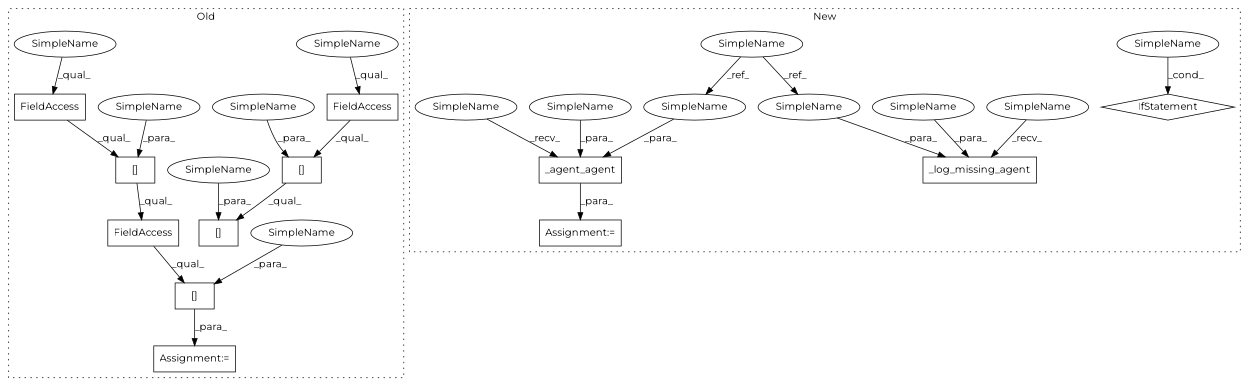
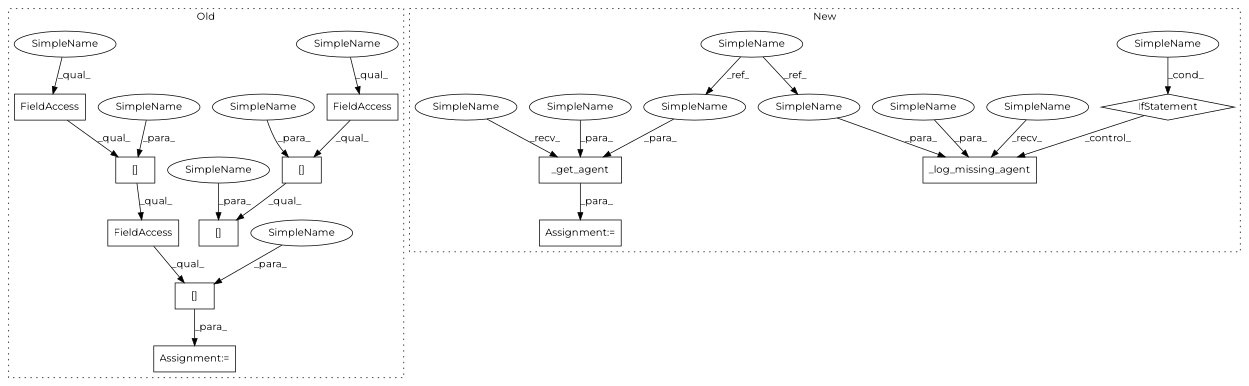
edge "IfStatement" -> "_log_missing_agent": added, label "_control_"
node "_agent_agent": label "_agent_agent" -> "_get_agent"
